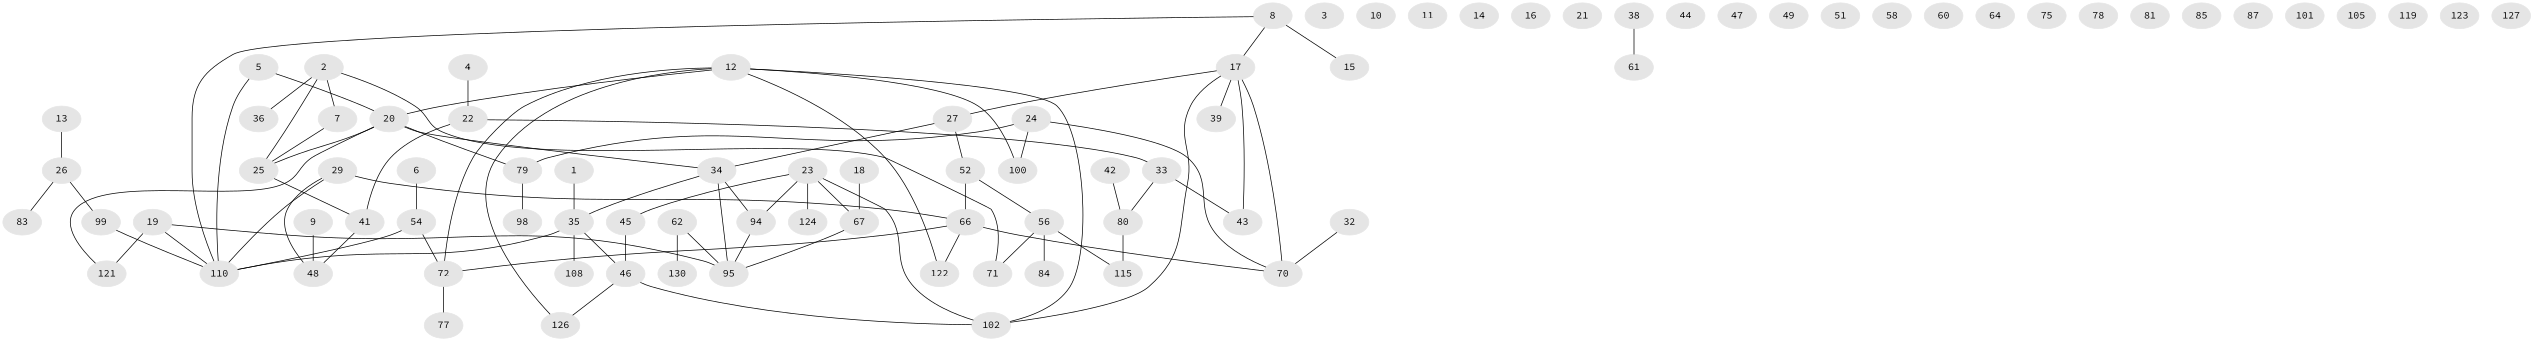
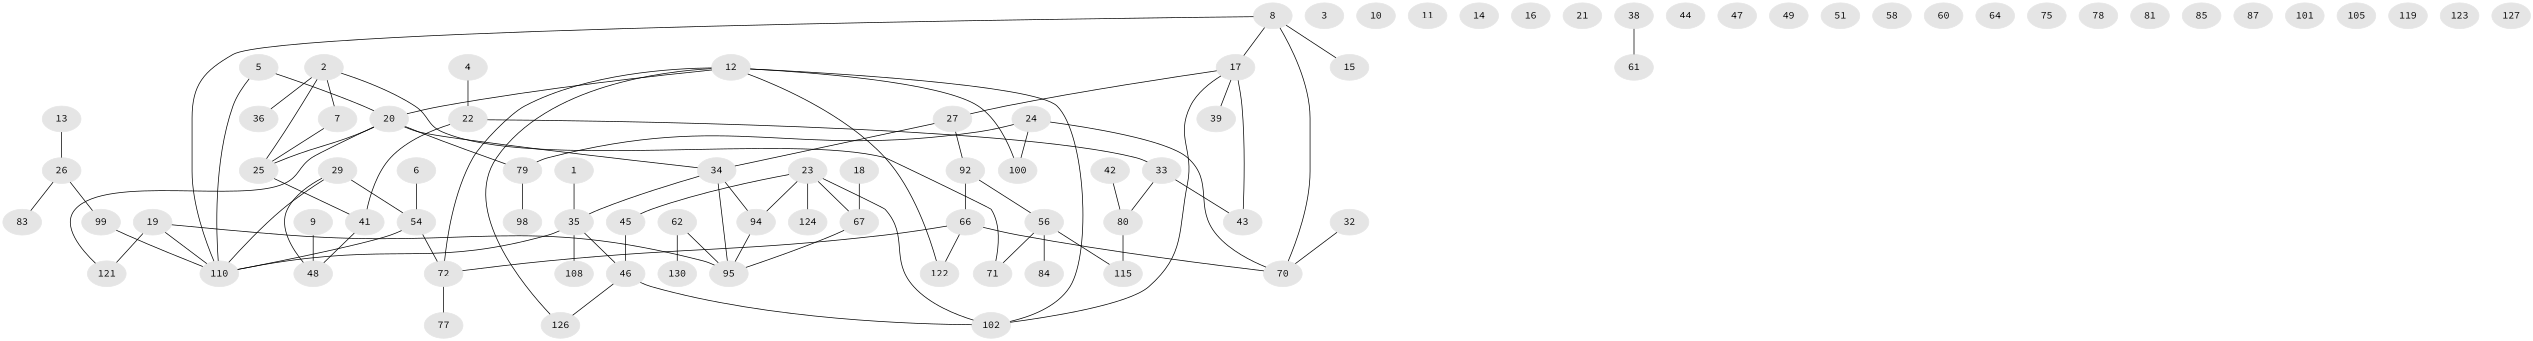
edge "17" -- "70": now "8" -- "70"
node "52": label "52" -> "92"
edge "29" -- "66": now "29" -- "54"
